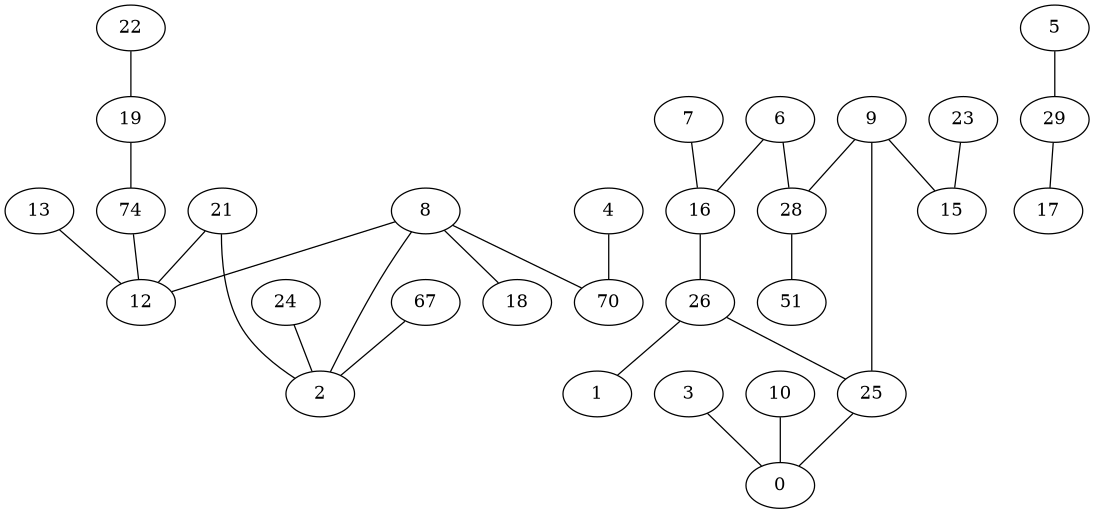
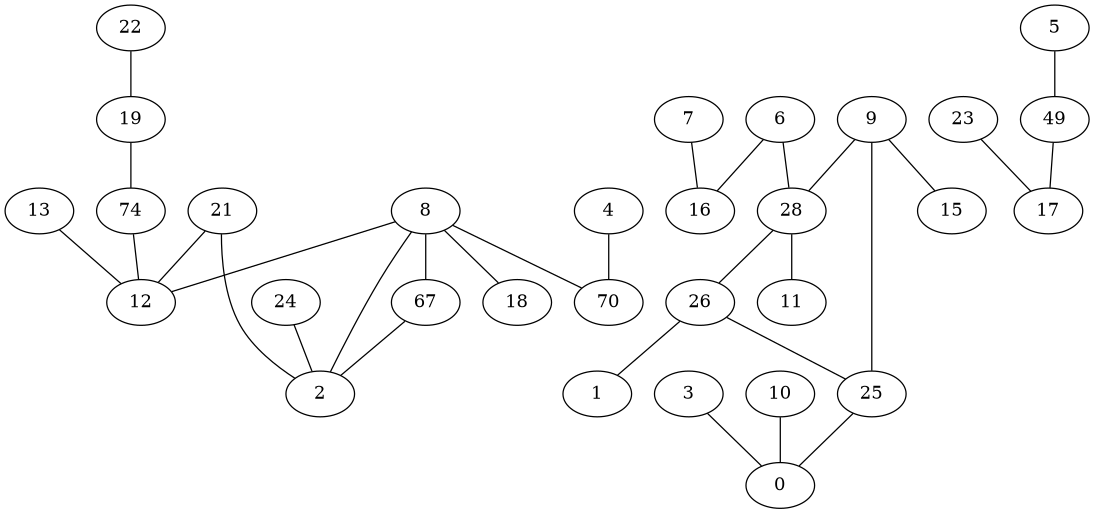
node "29": label "29" -> "49"
edge "23" -- "15": now "23" -- "17"
edge "8" -- "67": added
edge "16" -- "26": now "28" -- "26"
node "51": label "51" -> "11"
